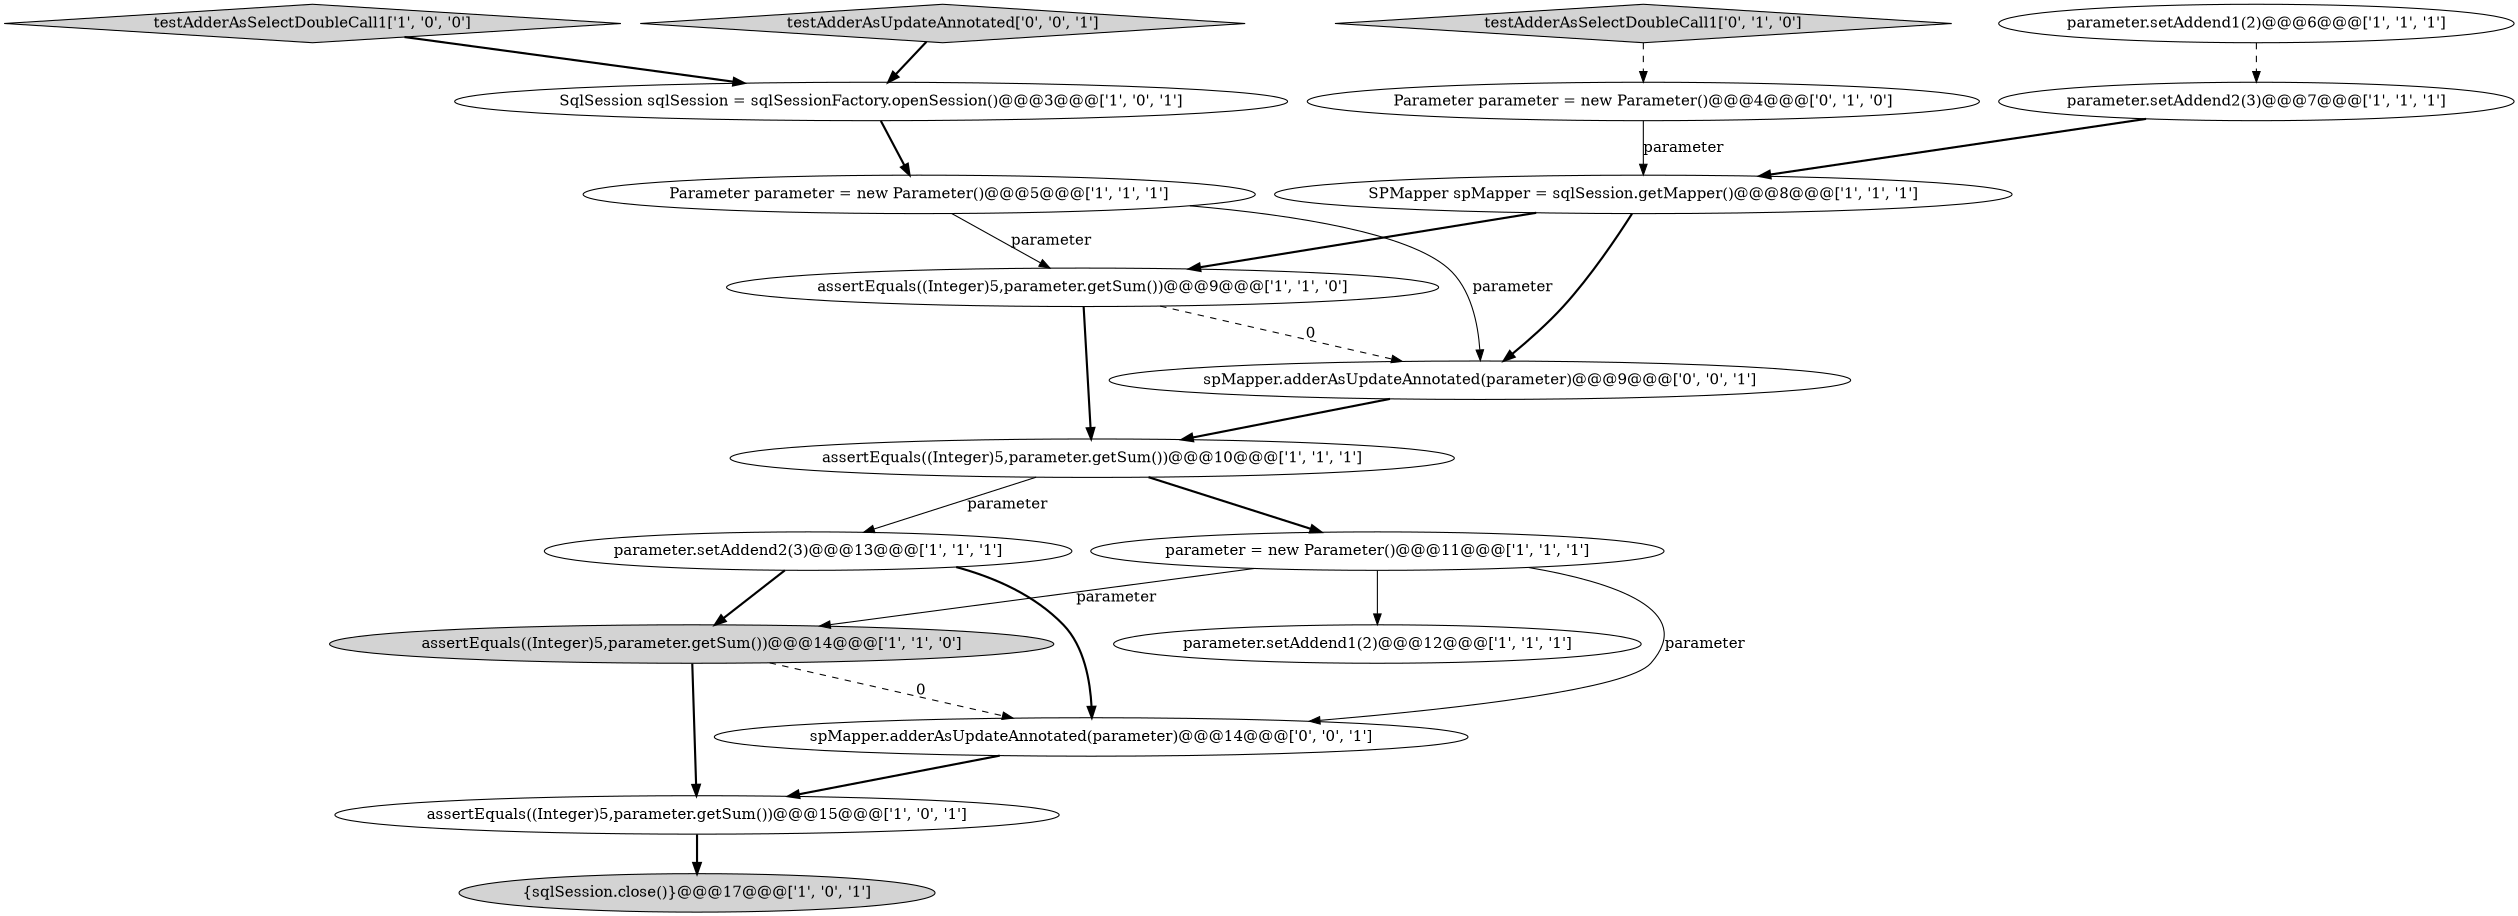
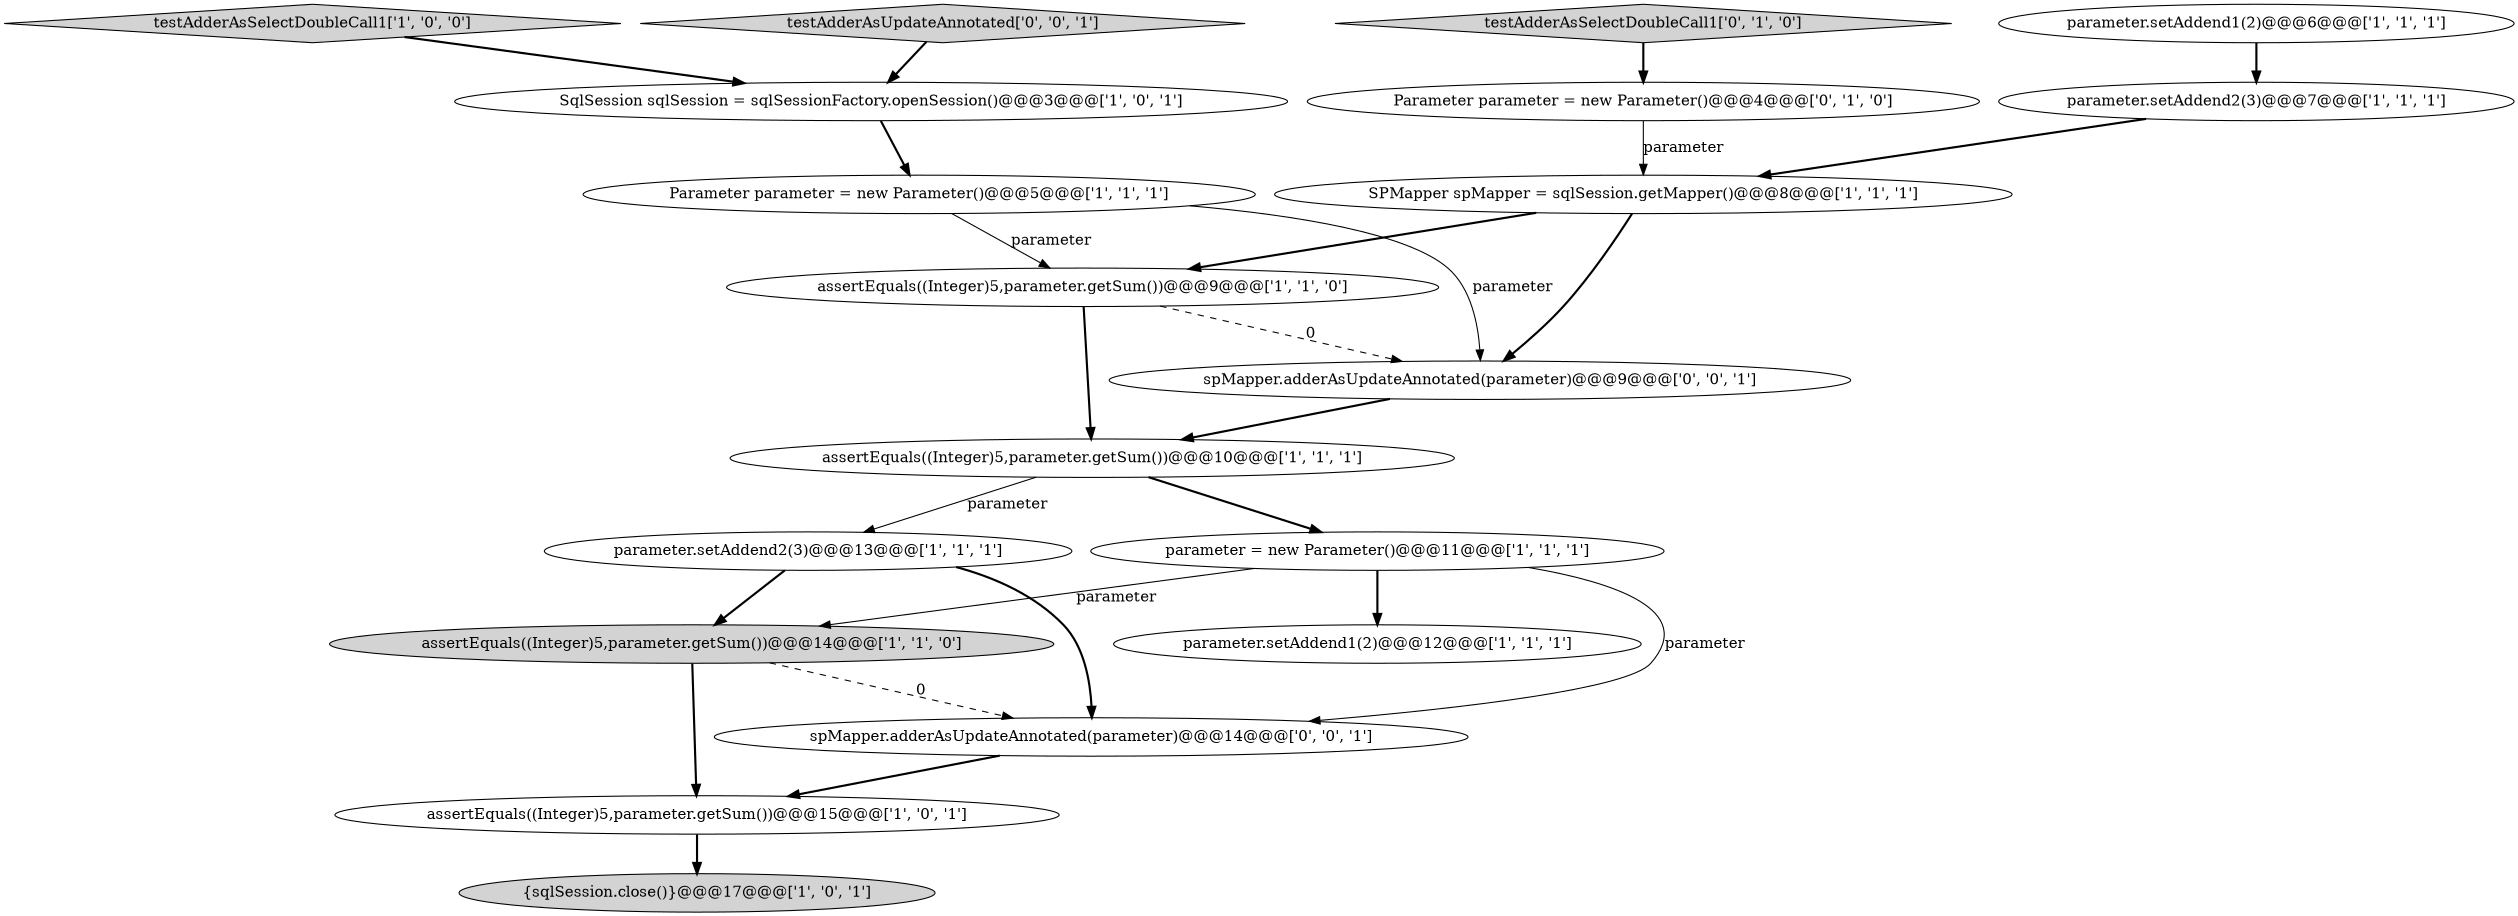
edge "testAdderAsSelectDoubleCall1['0', '1', '0']" -> "Parameter parameter = new Parameter()@@@4@@@['0', '1', '0']": style dashed -> bold
edge "parameter.setAddend1(2)@@@6@@@['1', '1', '1']" -> "parameter.setAddend2(3)@@@7@@@['1', '1', '1']": style dashed -> bold
edge "parameter = new Parameter()@@@11@@@['1', '1', '1']" -> "parameter.setAddend1(2)@@@12@@@['1', '1', '1']": style solid -> bold
